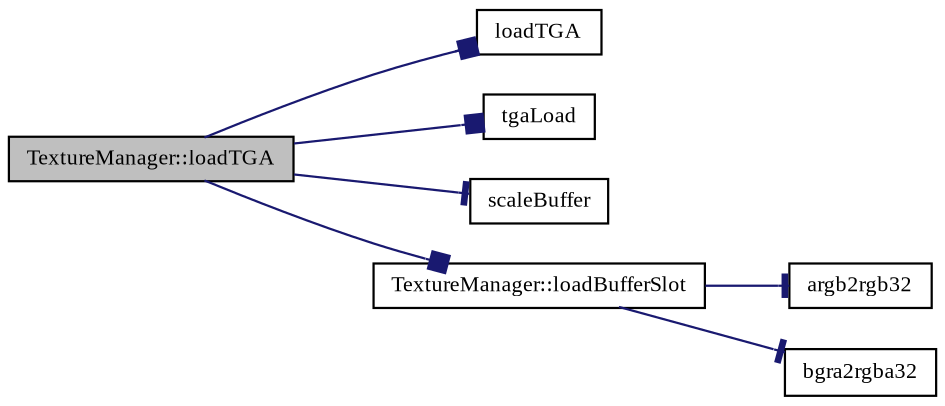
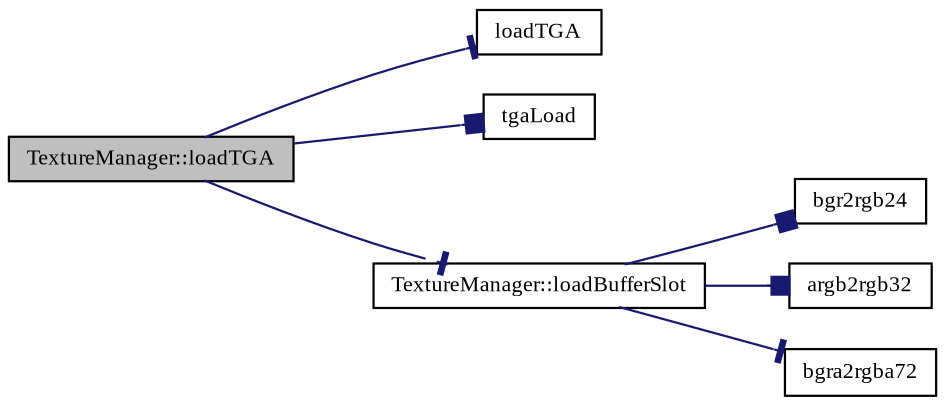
edge "TextureManager::loadTGA" -> "loadTGA": arrowhead box -> tee
node "scaleBuffer": removed
node "bgr2rgb24": added
edge "TextureManager::loadTGA" -> "TextureManager::loadBufferSlot": arrowhead box -> tee
edge "TextureManager::loadBufferSlot" -> "argb2rgb32": arrowhead tee -> box
node "bgra2rgba32": label "bgra2rgba32" -> "bgra2rgba72"
